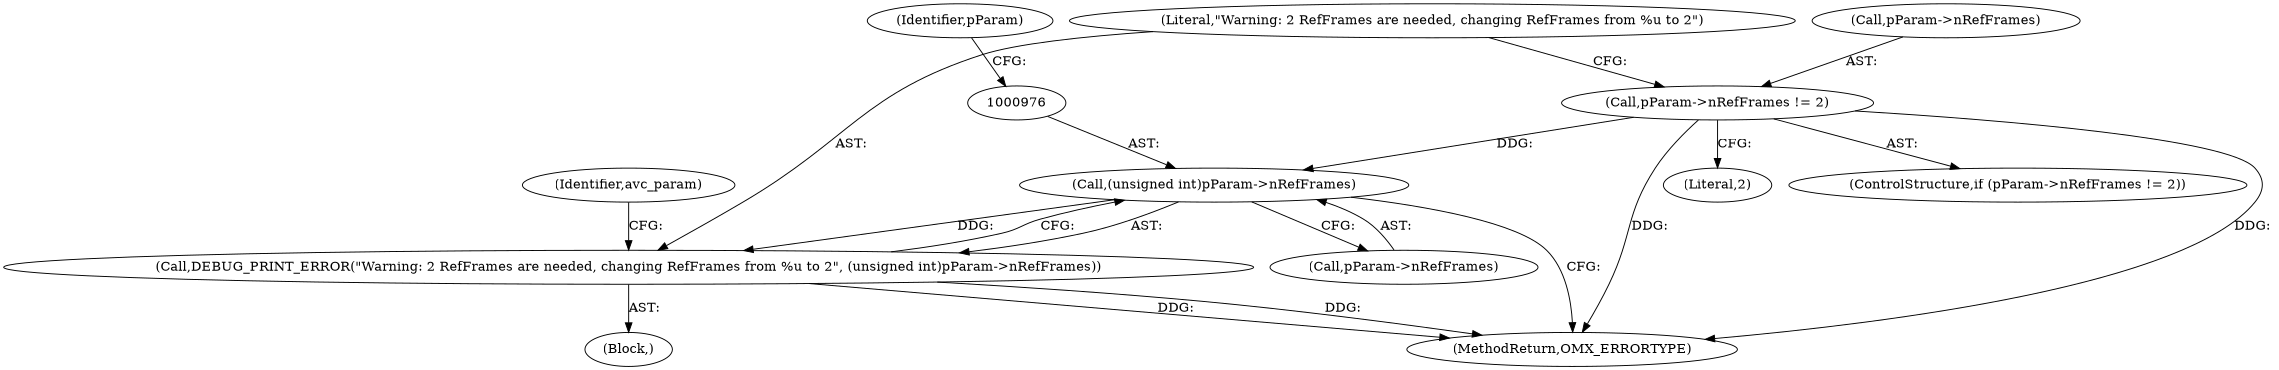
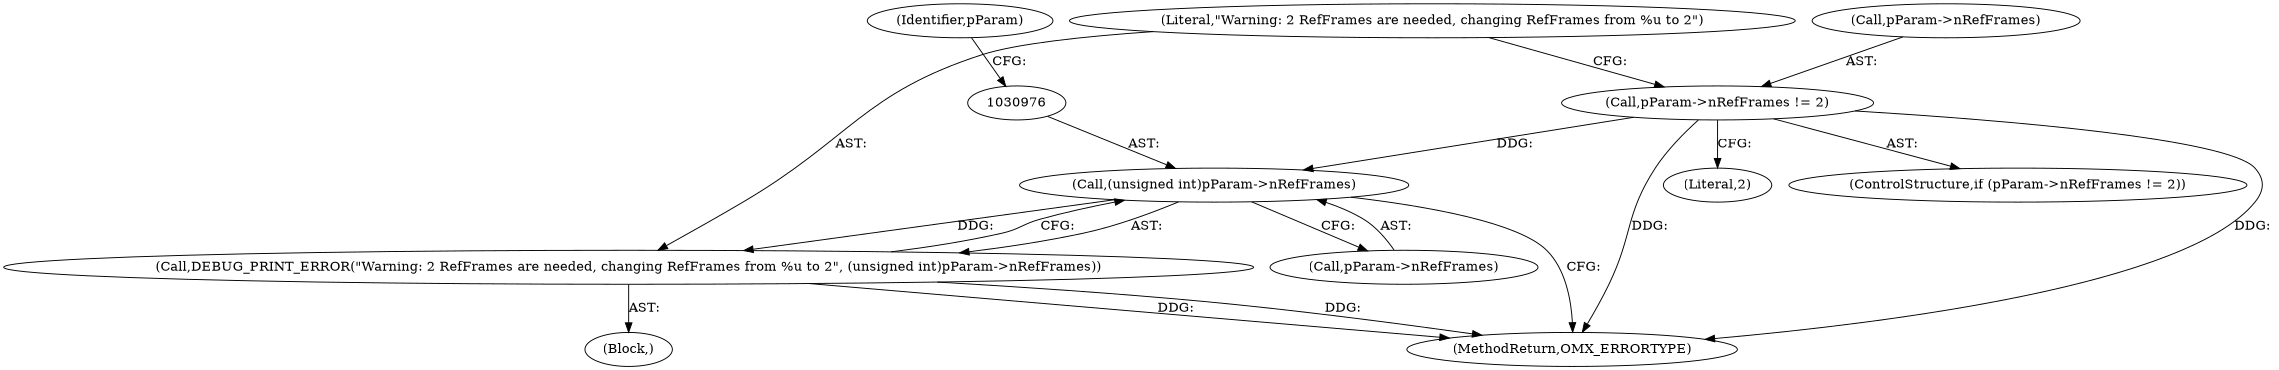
node "1000976": label "1000976" -> "1030976"
node "(Identifier,avc_param)": removed
